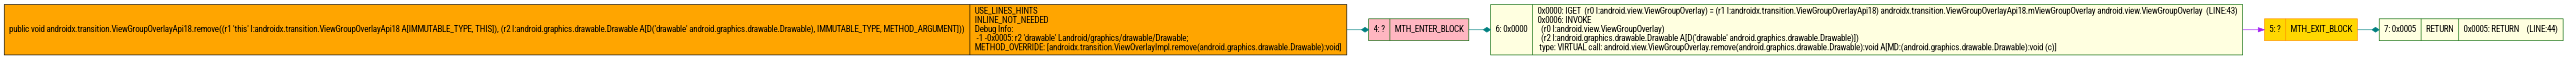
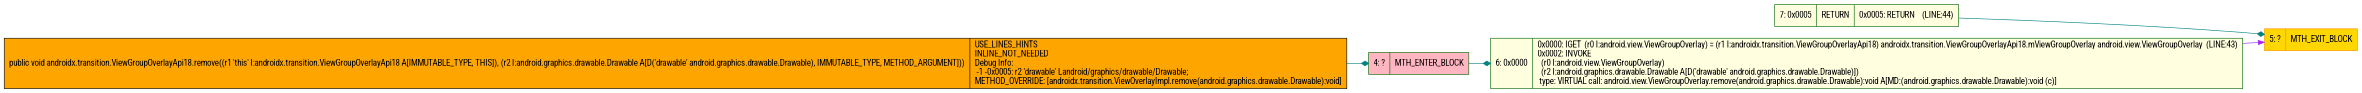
node "6: 0x0000": text "0x0006: INVOKE" -> "0x0002: INVOKE"
edge "5: ?" -> "7: 0x0005": reversed
